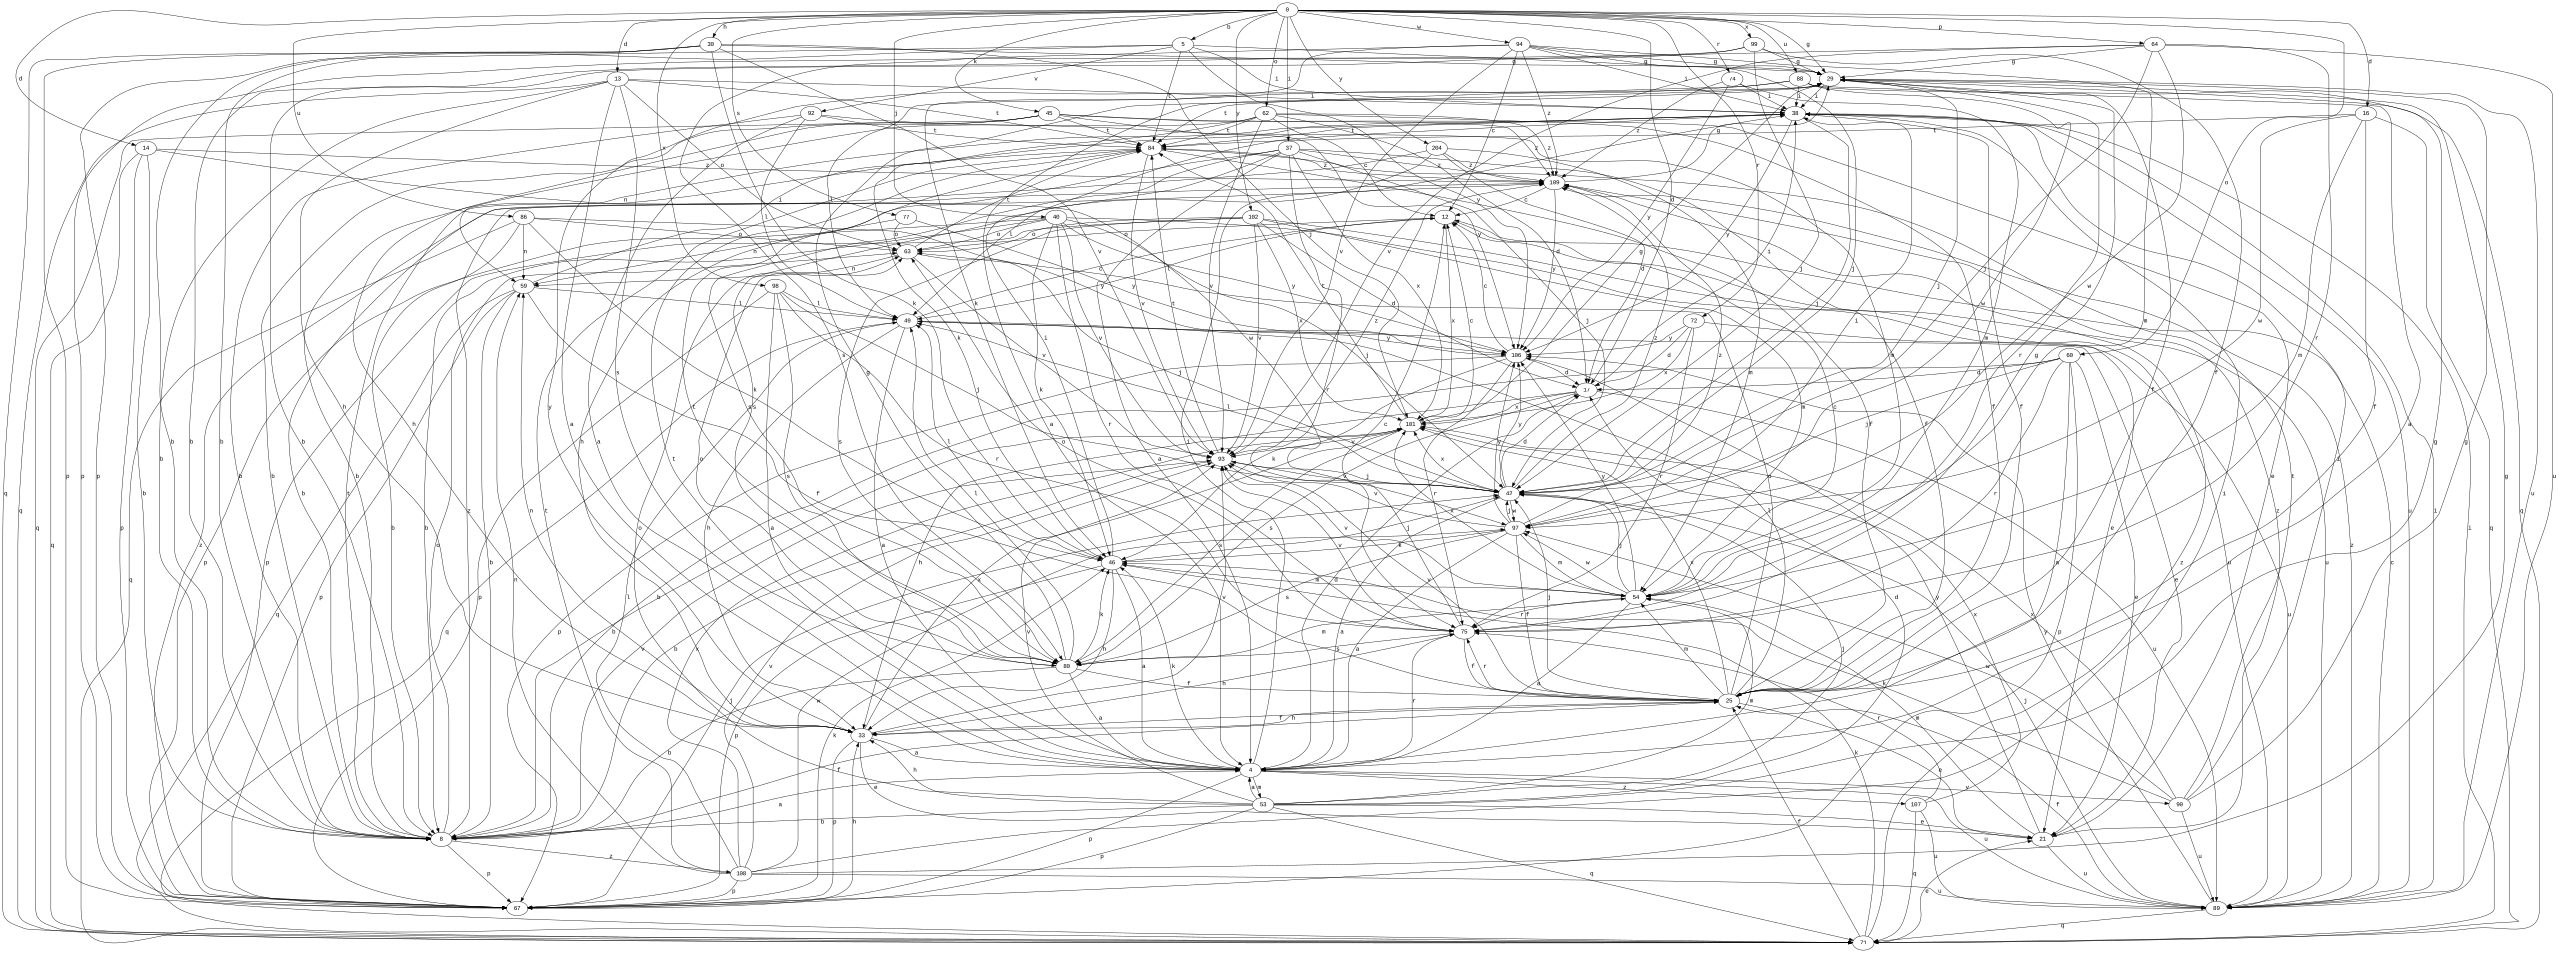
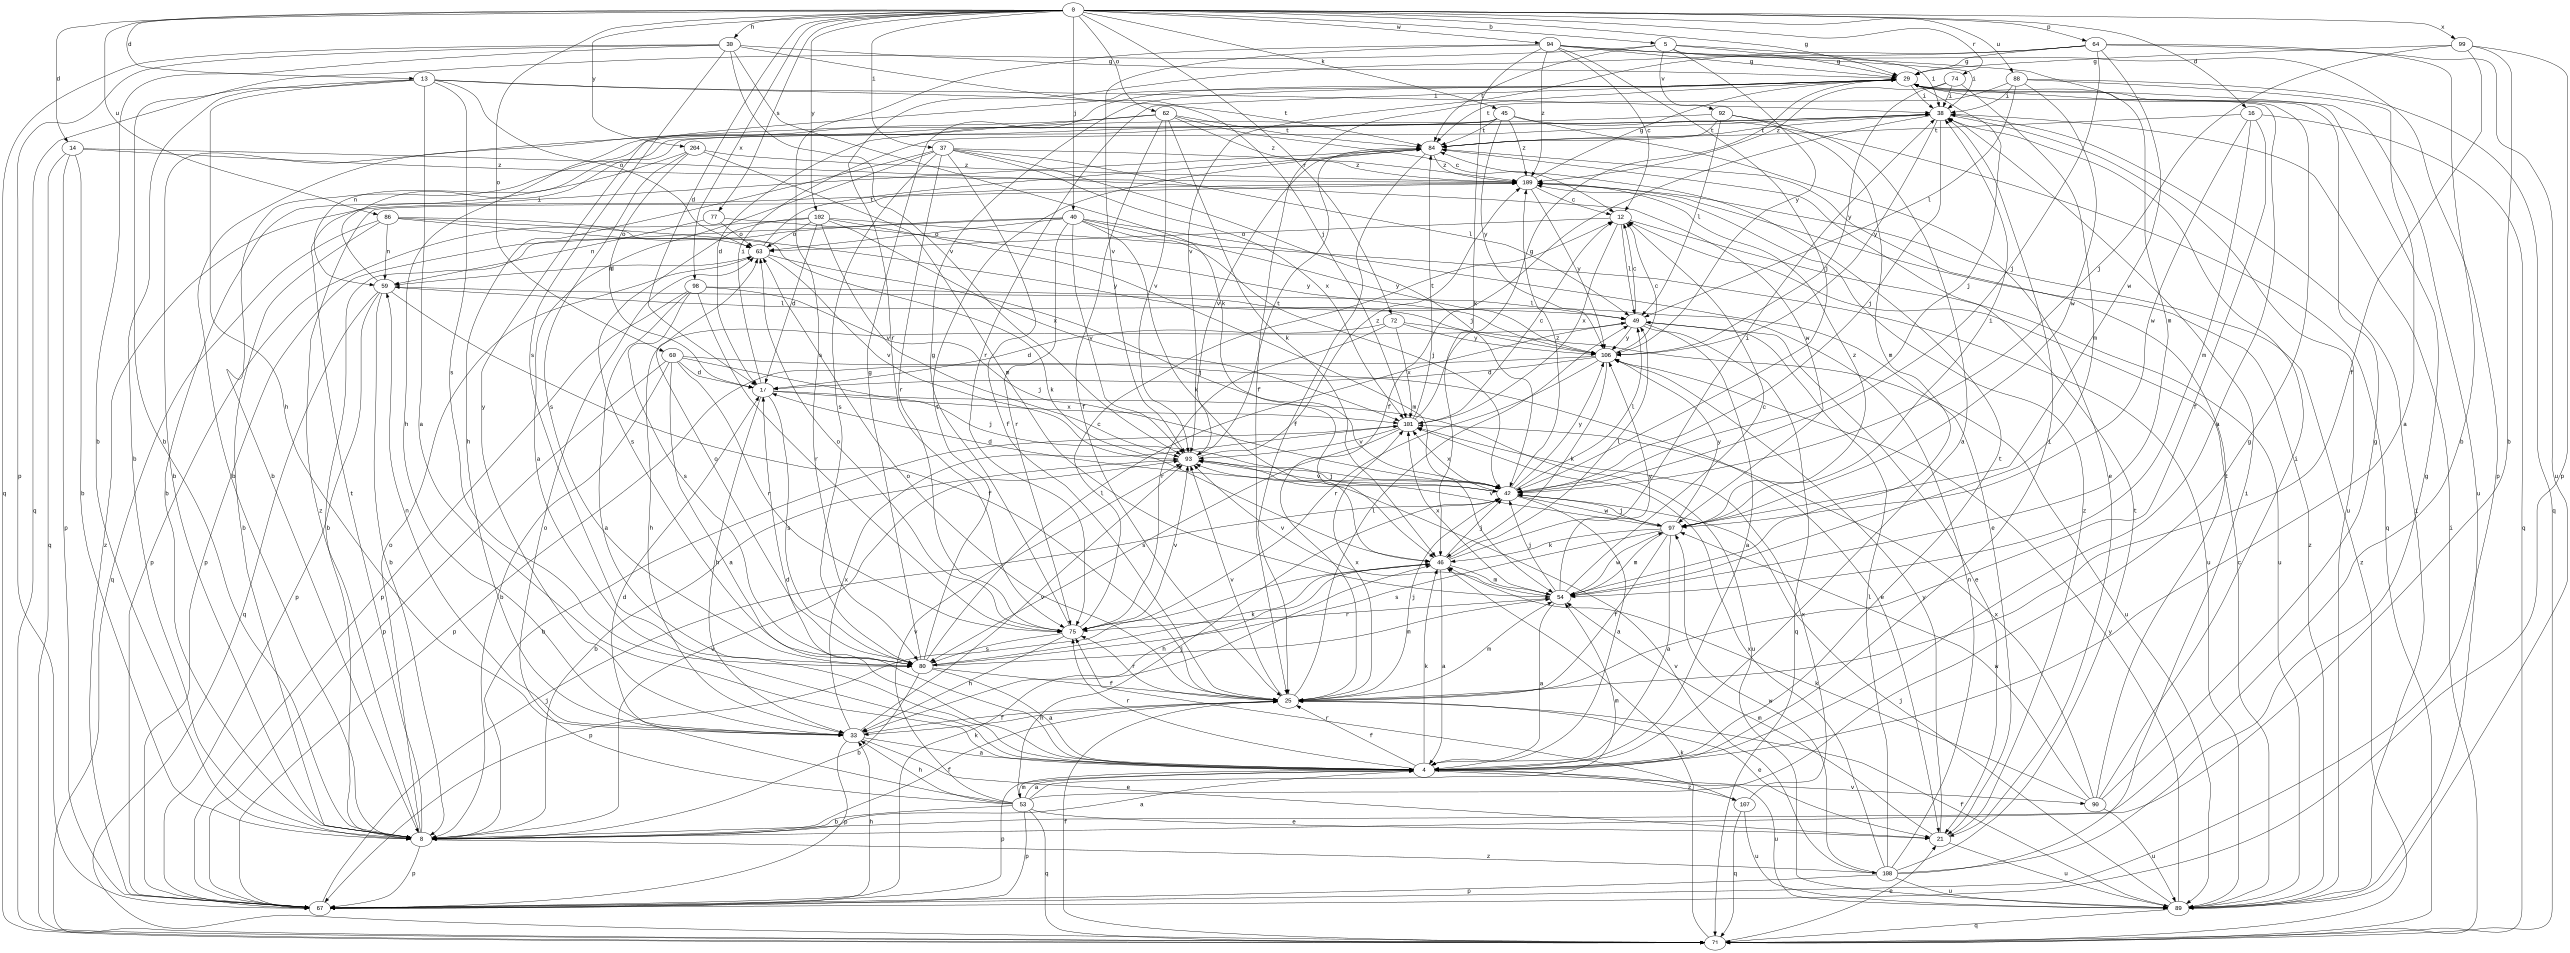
edge "30" -> "80": added, label "s"
edge "75" -> "25": now "4" -> "25"
